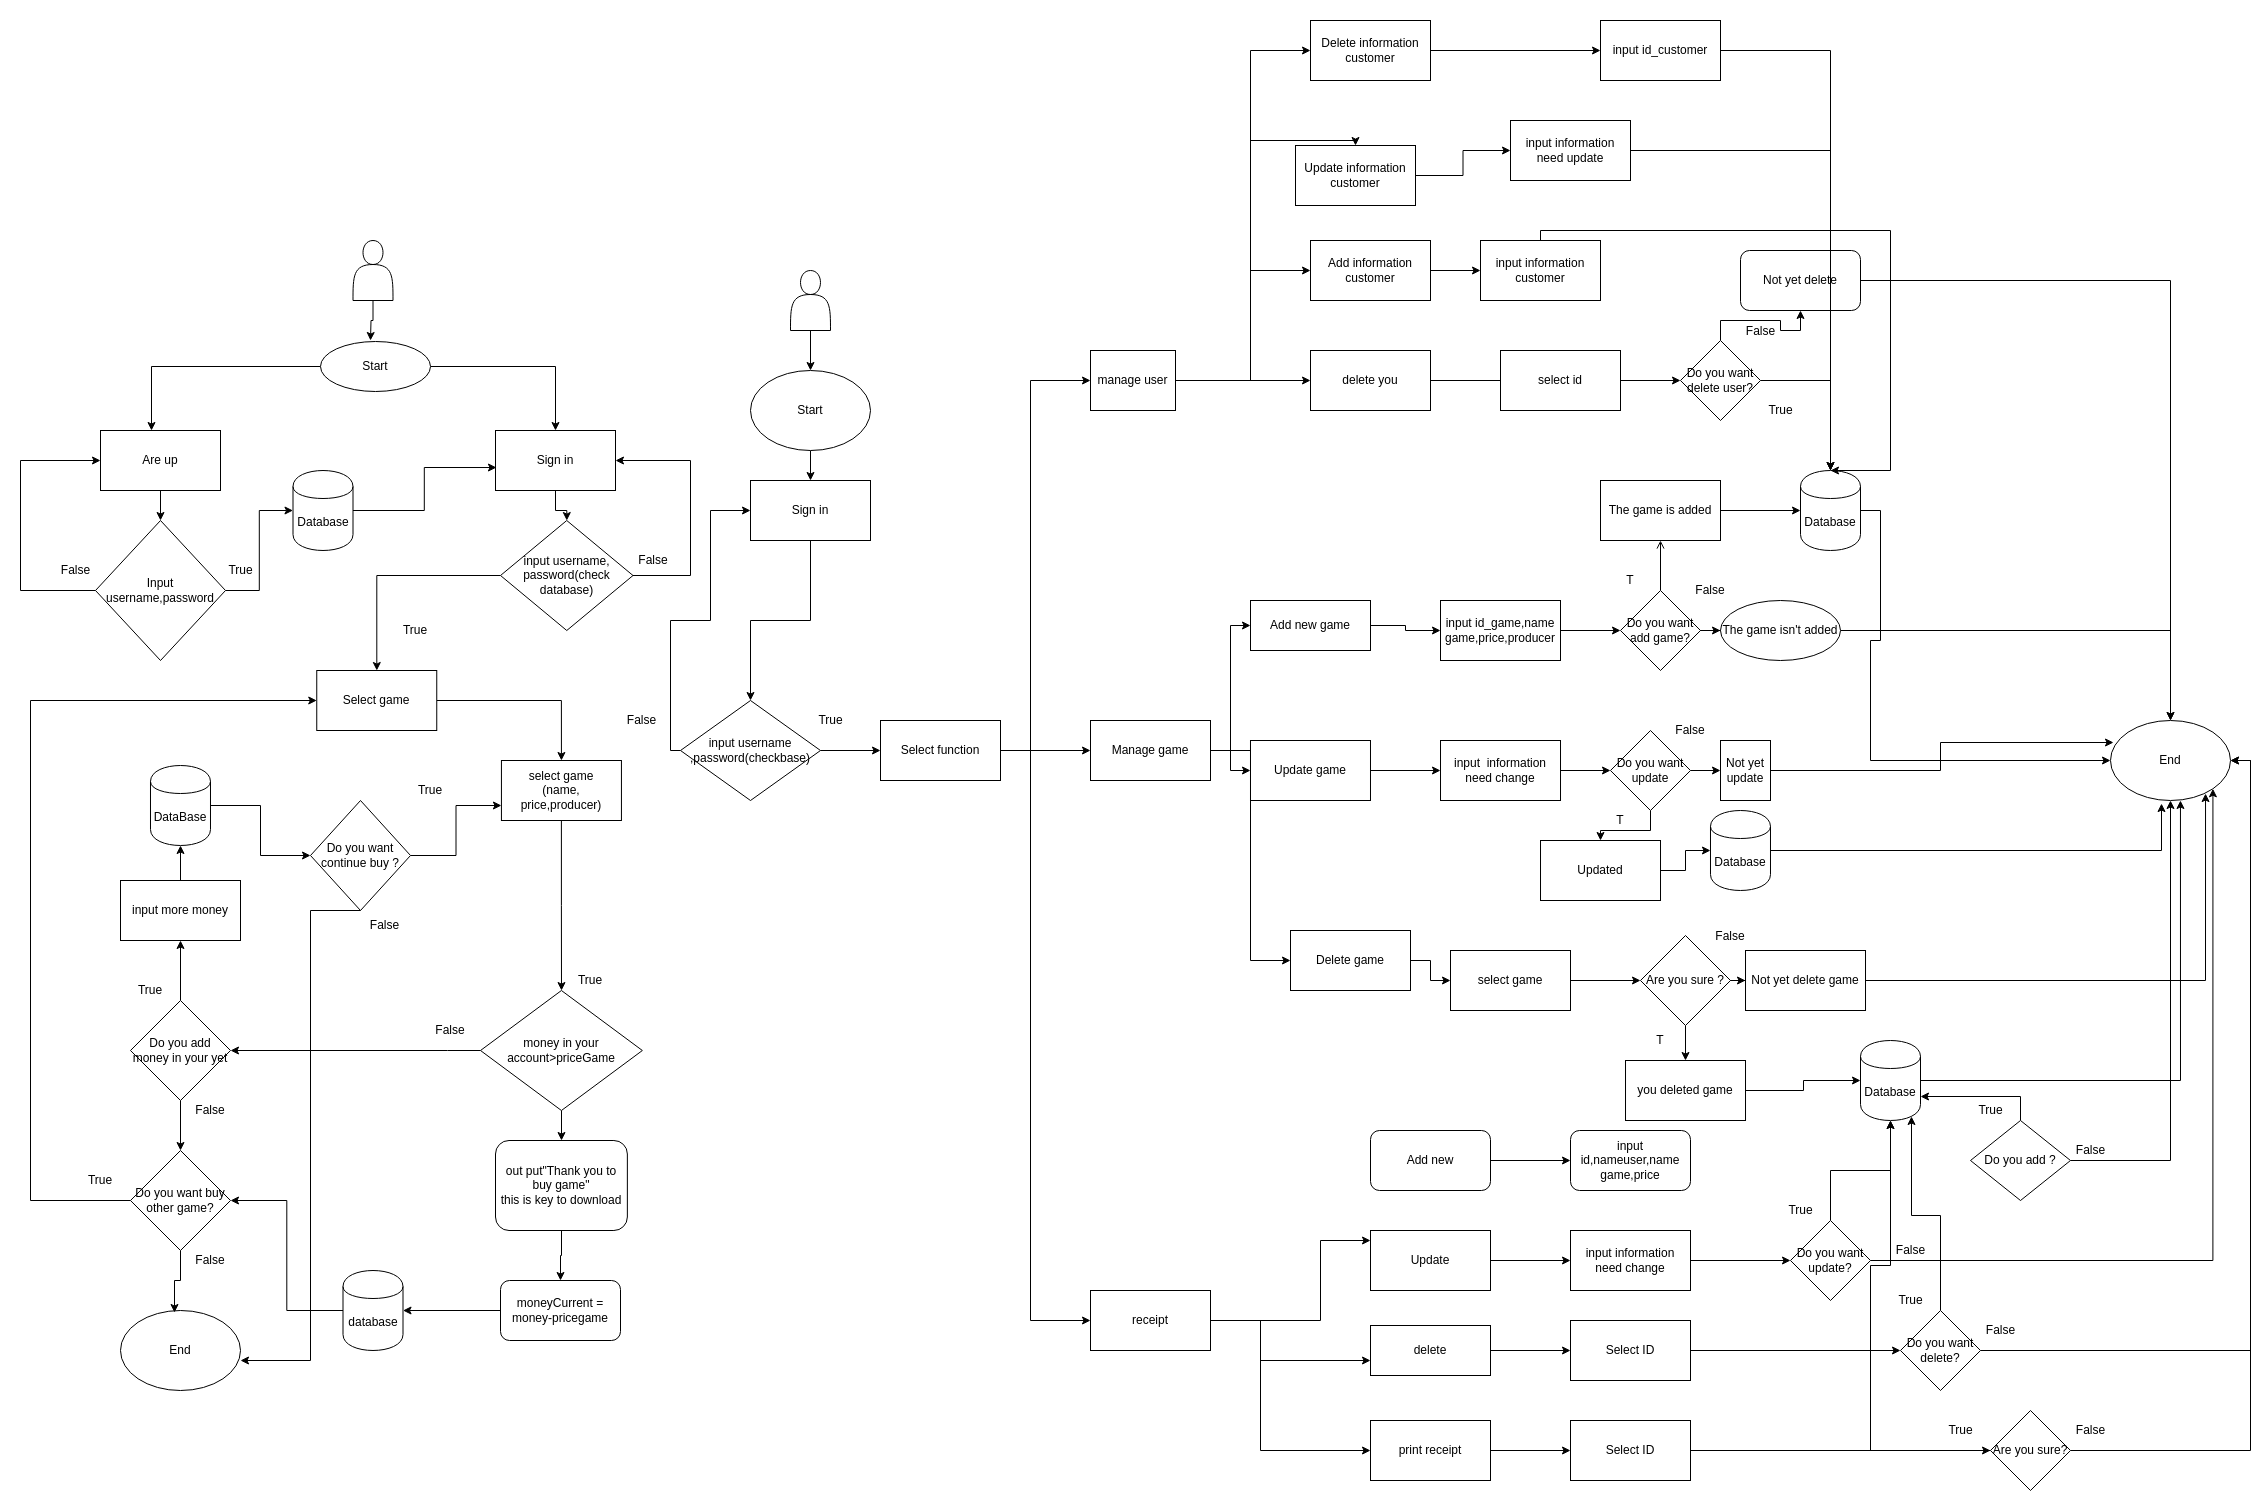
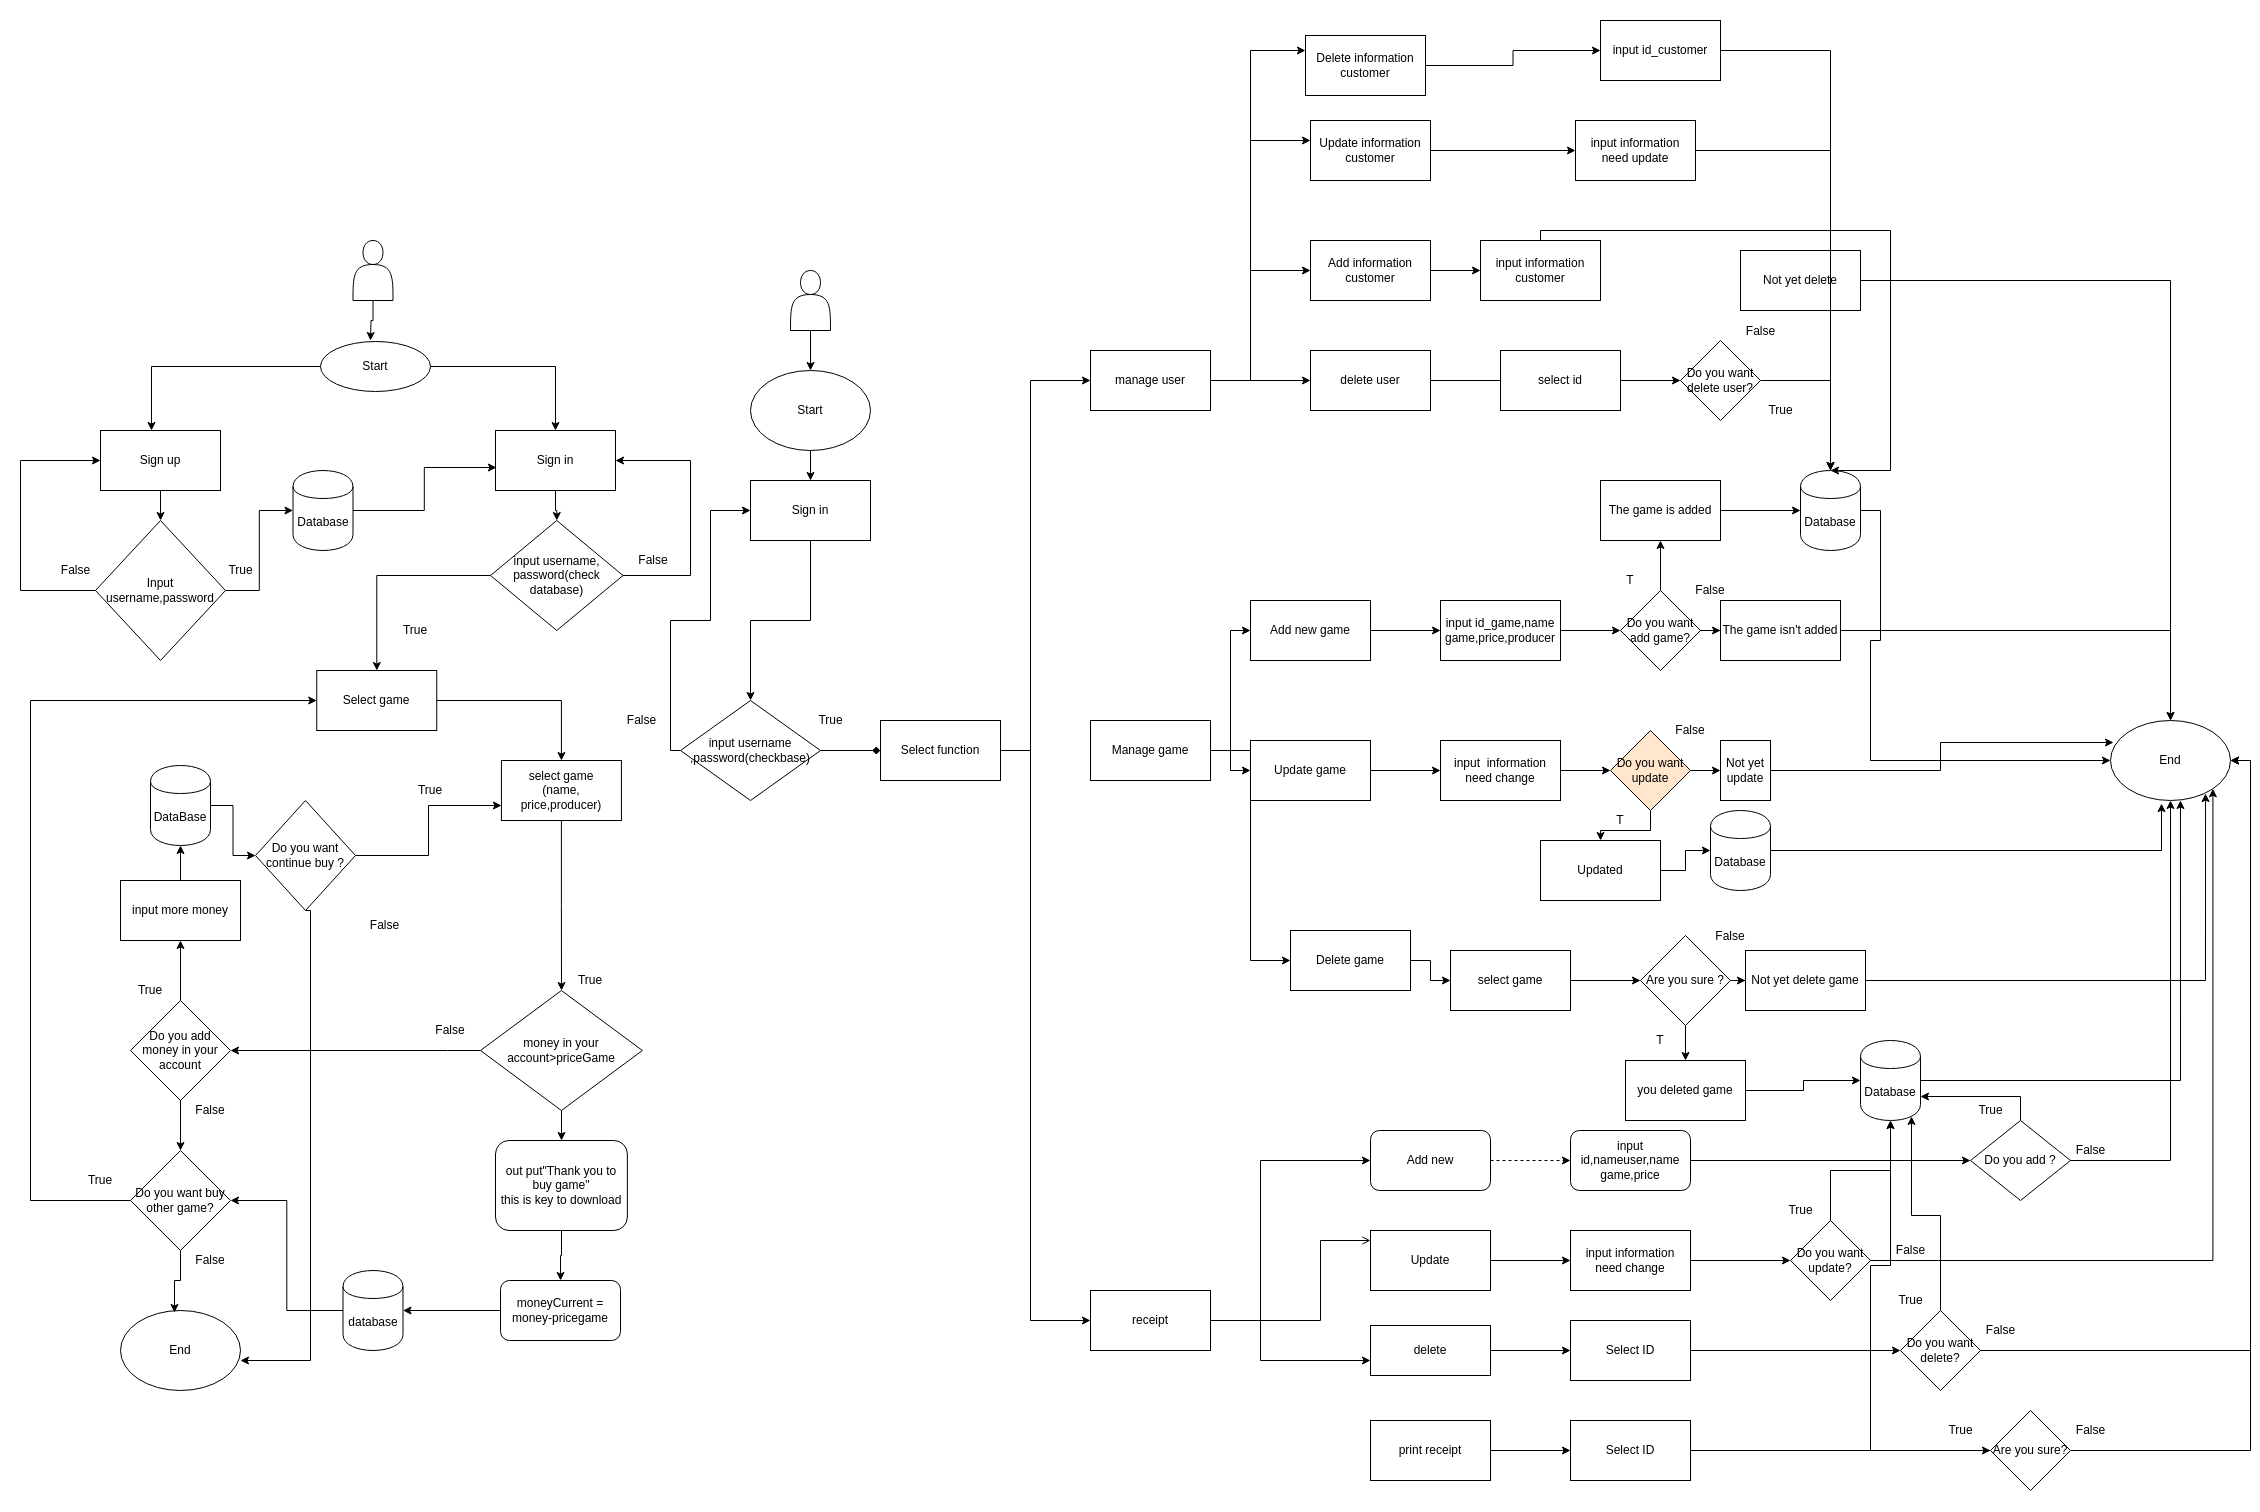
node "Delete information customer": moved (1371, 51) -> (1366, 66)
node "input information need update": moved (1571, 151) -> (1636, 151)
node "Update information customer": moved (1356, 176) -> (1371, 151)
node "Not yet delete": shape rounded rectangle -> rectangle
edge "Do you want delete user?" -> "Not yet delete": removed
node "manage user": size 85x60 -> 120x60
node "delete you": label "delete you" -> "delete user"
node "Are up": label "Are up" -> "Sign up"
edge "Do you want add game?" -> "The game is added": arrowhead open -> classic
node "input username, password(check database)": moved (567, 576) -> (557, 576)
node "Add new game": size 120x50 -> 120x60
node "The game isn't added": shape ellipse -> rectangle
edge "input username ,password(checkbase)" -> "Select function": arrowhead classic -> diamond
edge "Select function" -> "Manage game": removed
node "Do you want update": fillcolor #ffffff -> #ffe6cc
node "Do you want continue buy ?": moved (361, 856) -> (306, 856)
node "Do you add money in your yet": label "Do you add money in your yet" -> "Do you add money in your account"
edge "Add new" -> "input id,nameuser,name game,price": style solid -> dashed
edge "input id,nameuser,name game,price" -> "Do you add ?": added
edge "receipt" -> "Add new": added
edge "receipt" -> "Update": arrowhead classic -> open
edge "receipt" -> "print receipt": removed
